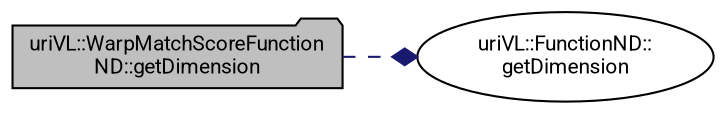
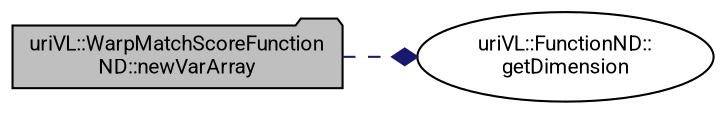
node "uriVL::WarpMatchScoreFunction ND::getDimension": label "uriVL::WarpMatchScoreFunction ND::getDimension" -> "uriVL::WarpMatchScoreFunction ND::newVarArray"
